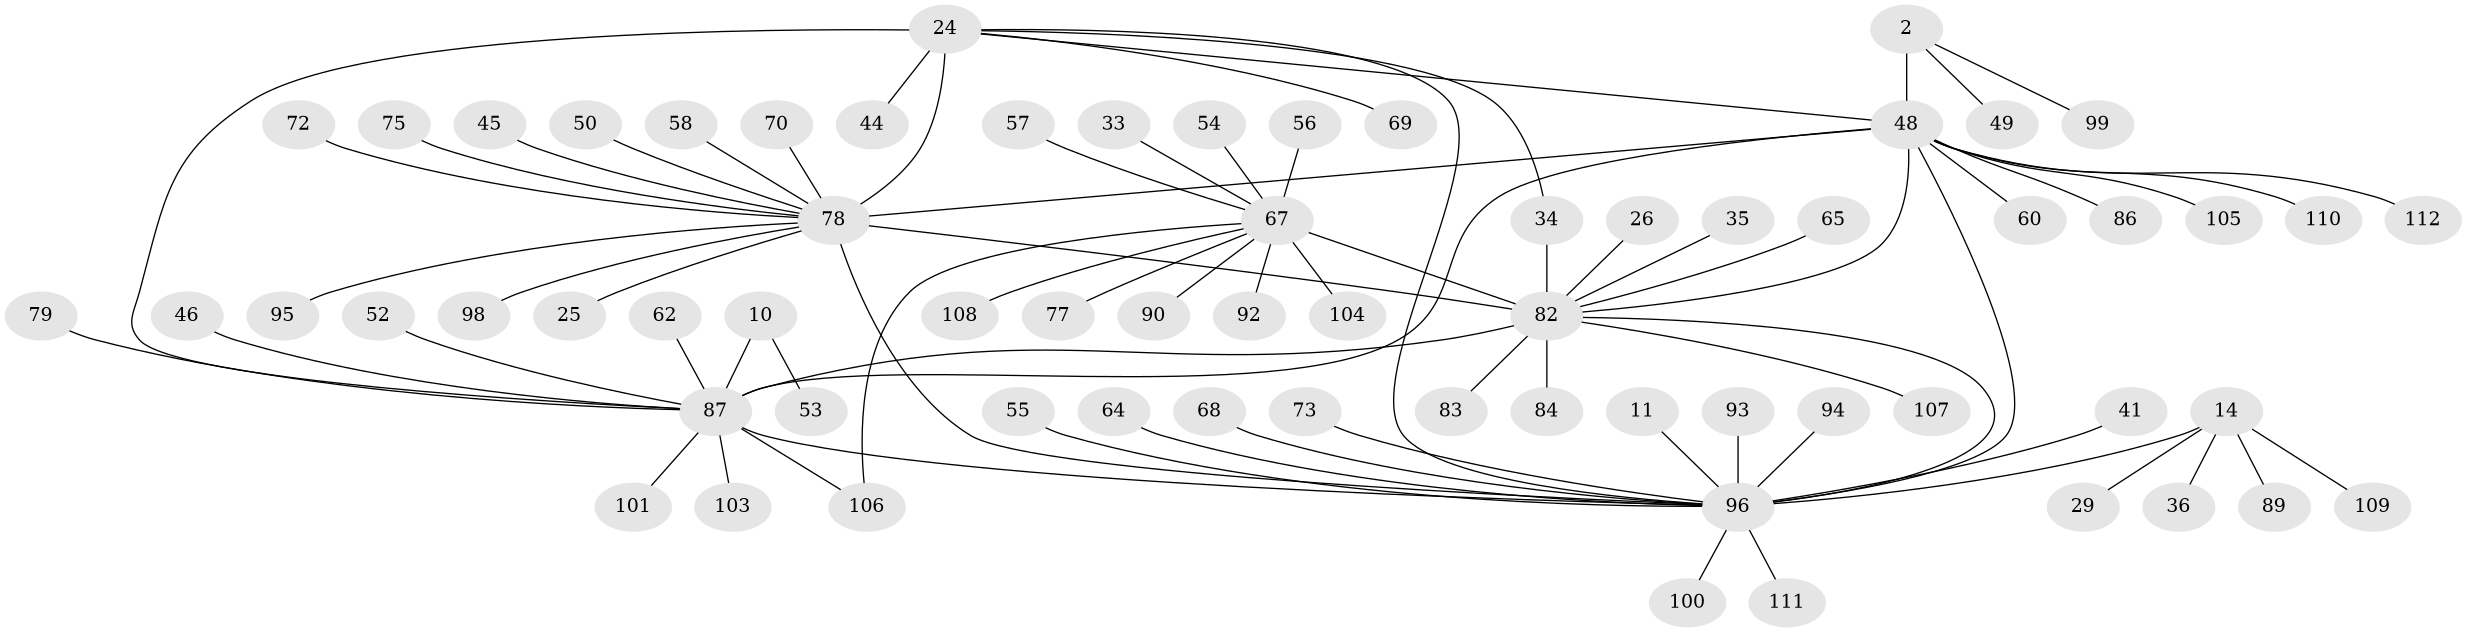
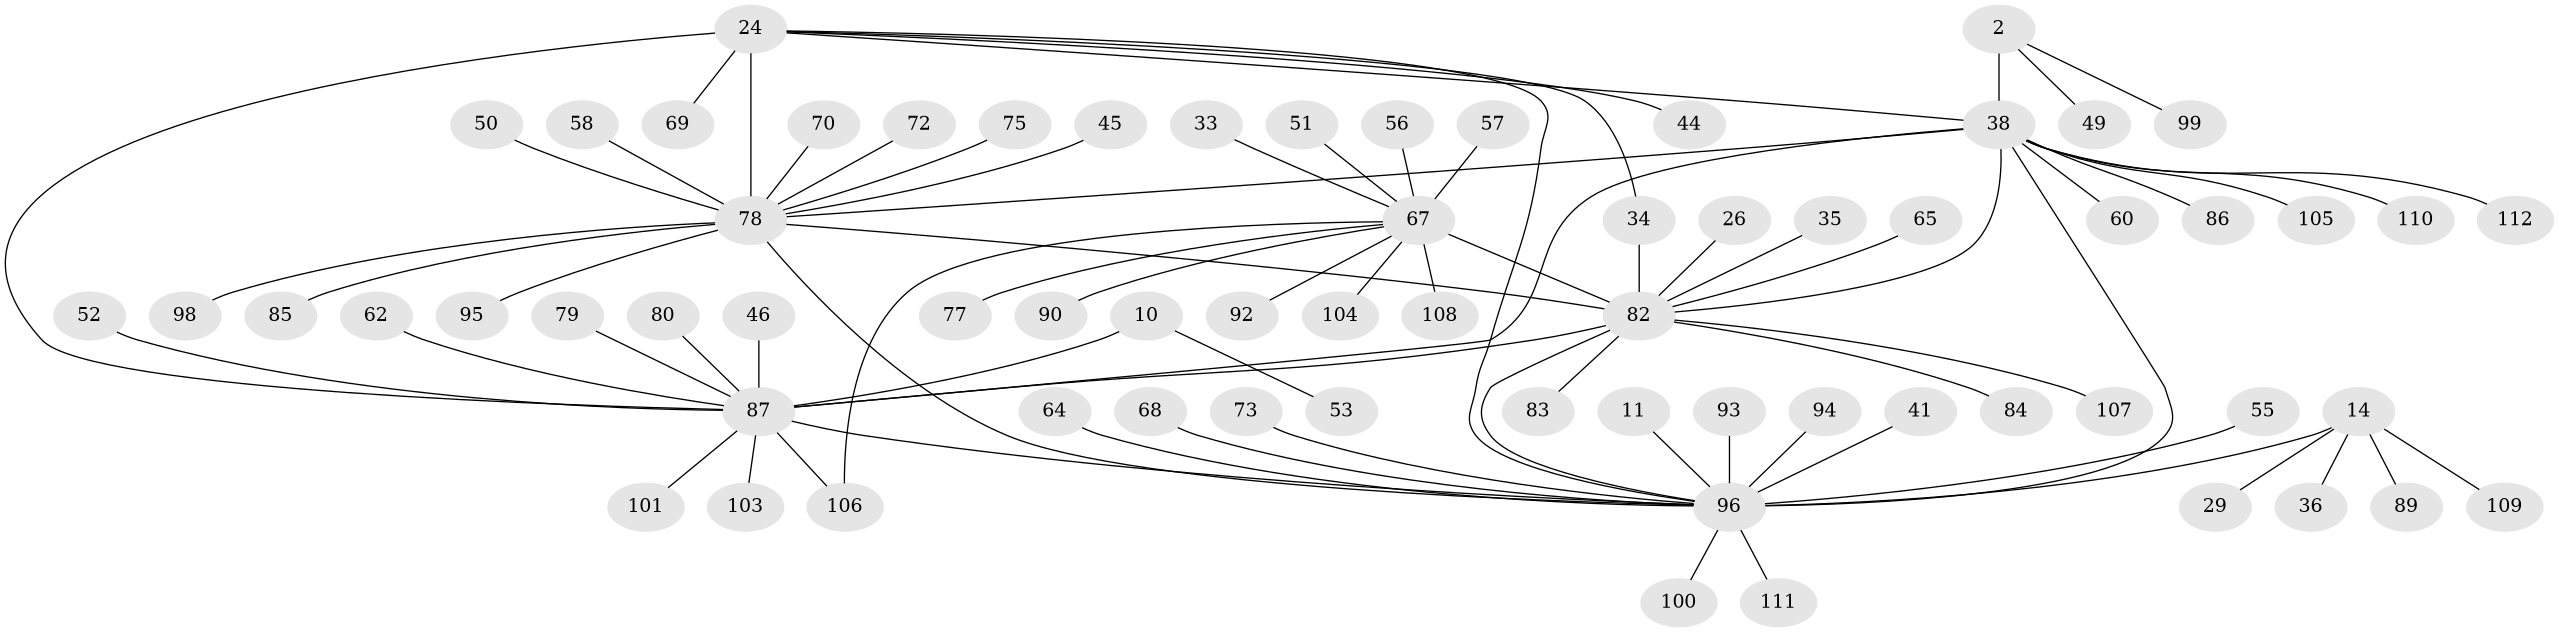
node "54": label "54" -> "51"
node "48": label "48" -> "38"
node "25": label "25" -> "85"
node "80": added
